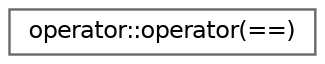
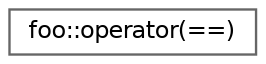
node "operator::operator(==)": label "operator::operator(==)" -> "foo::operator(==)"
